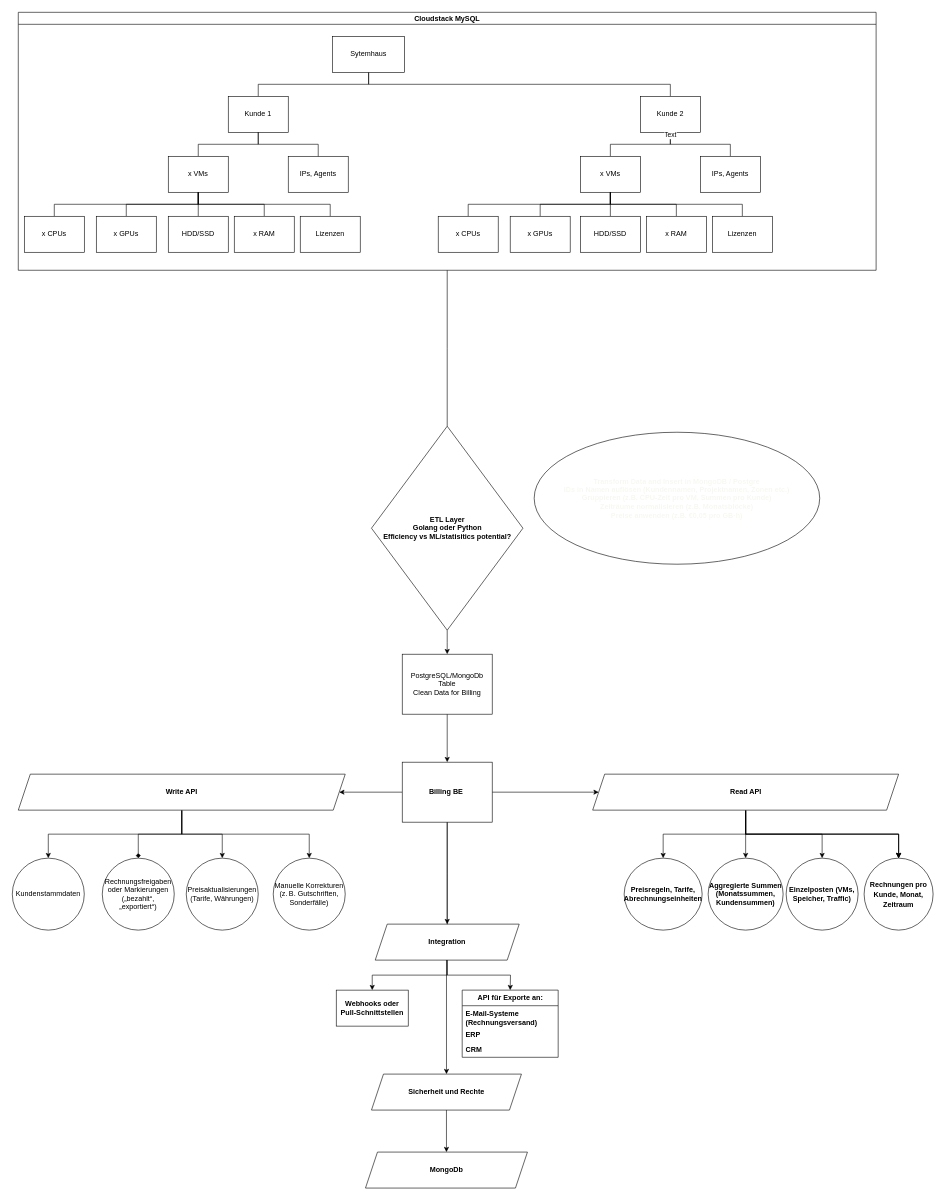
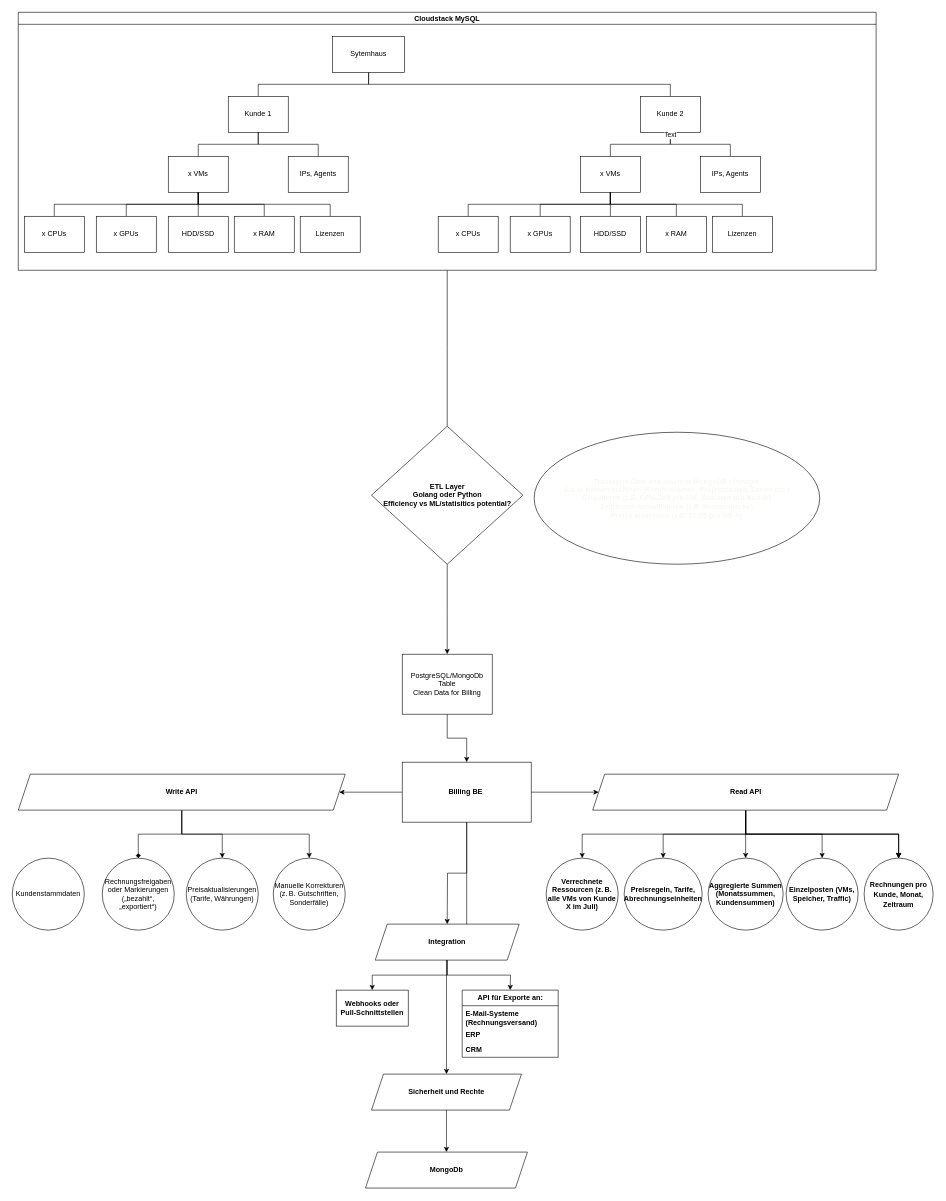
node "ETL Layer Golang oder Python Efficiency vs ML/statisitics potential?": size 152x204 -> 152x138
node "Billing BE": size 90x60 -> 129x60
edge "Write API" -> "Kundenstammdaten": removed
edge "Read API" -> "Verrechnete Ressourcen (z. B. alle VMs von Kunde X im Juli)": added
node "Verrechnete Ressourcen (z. B. alle VMs von Kunde X im Juli)": added
